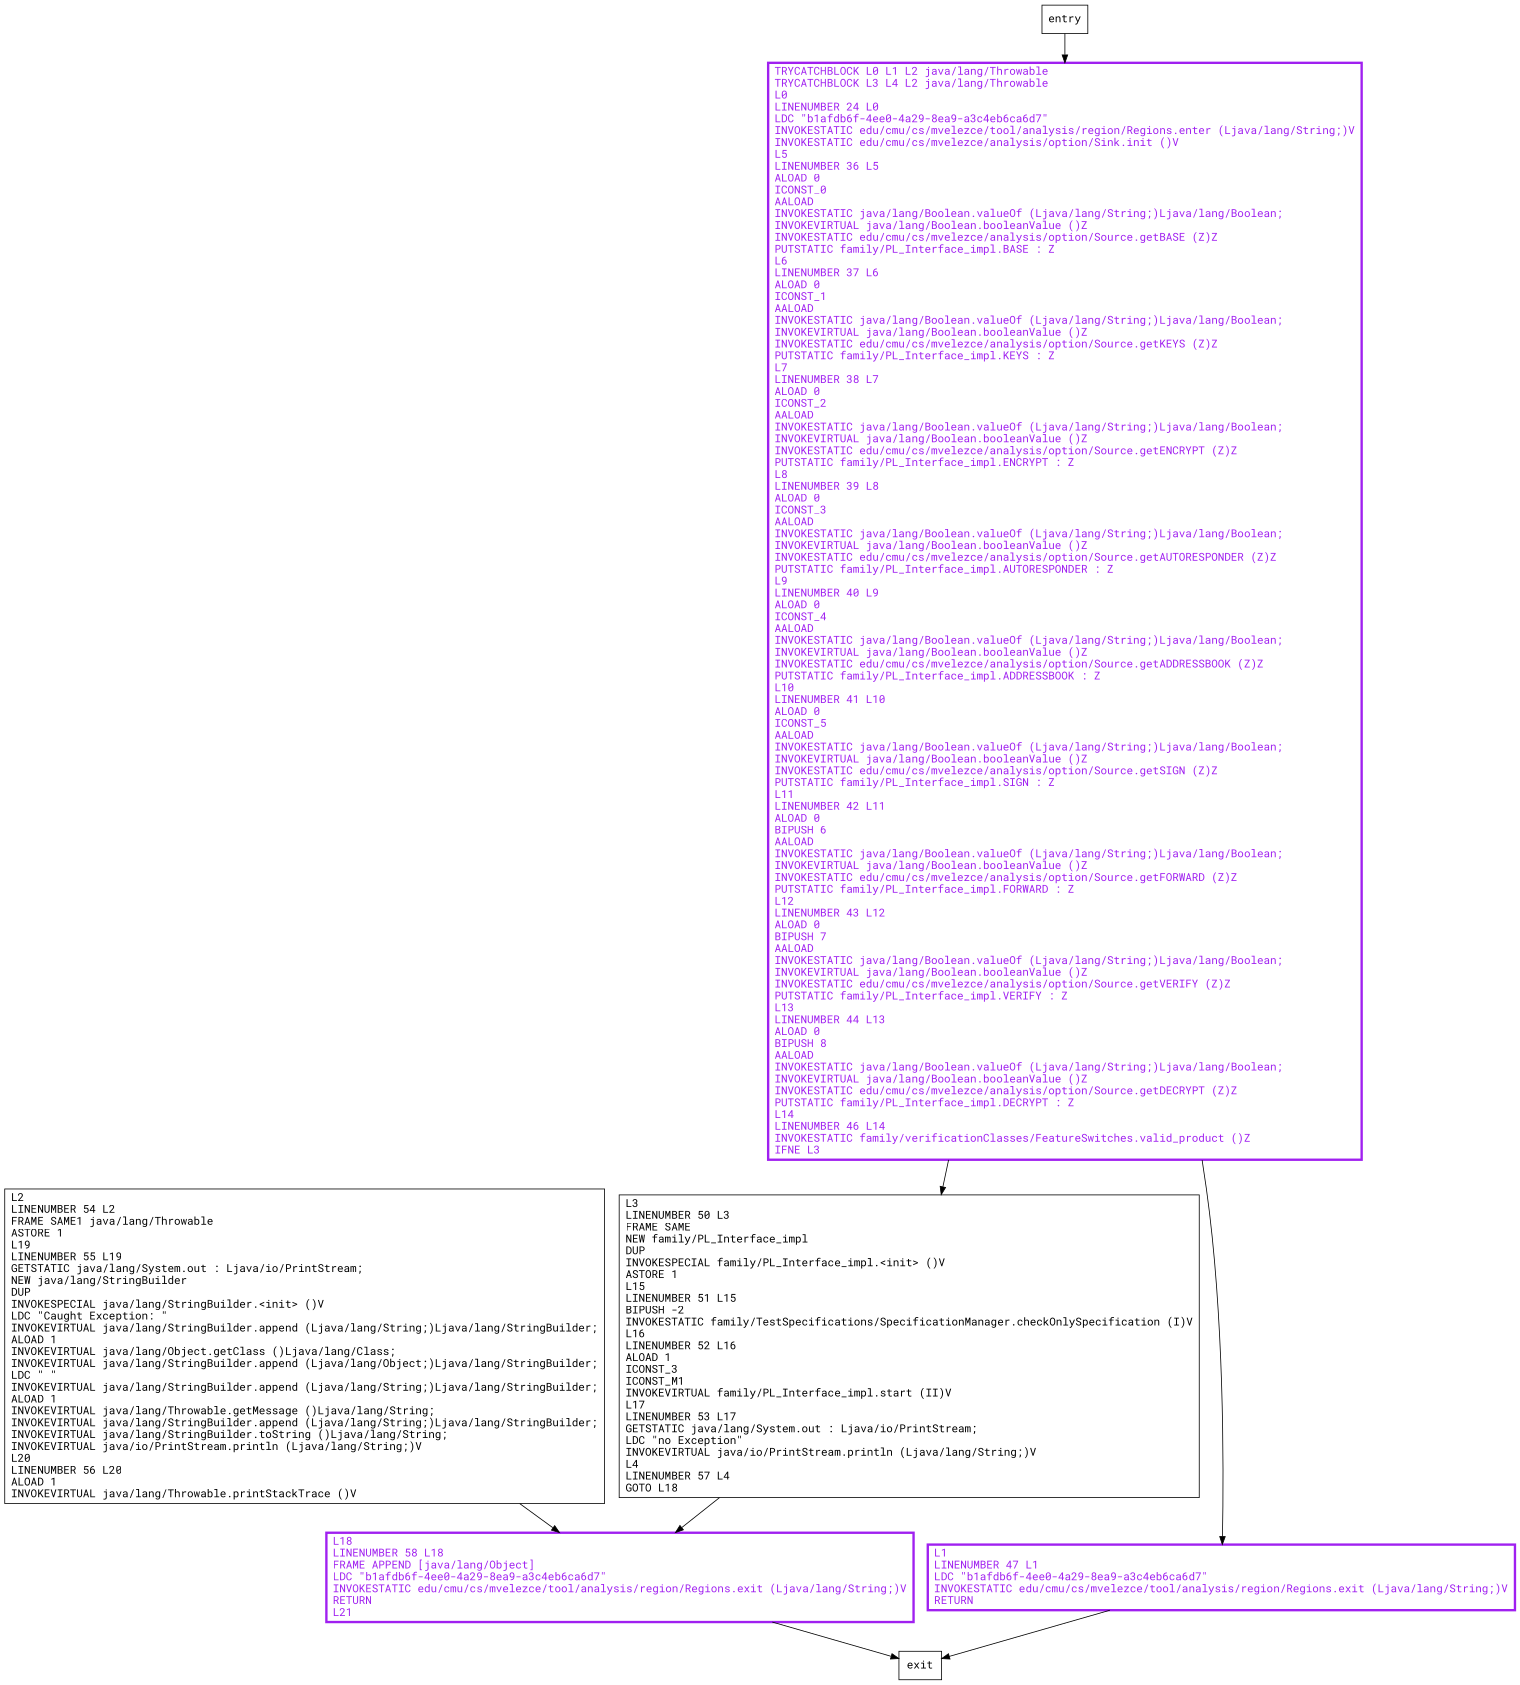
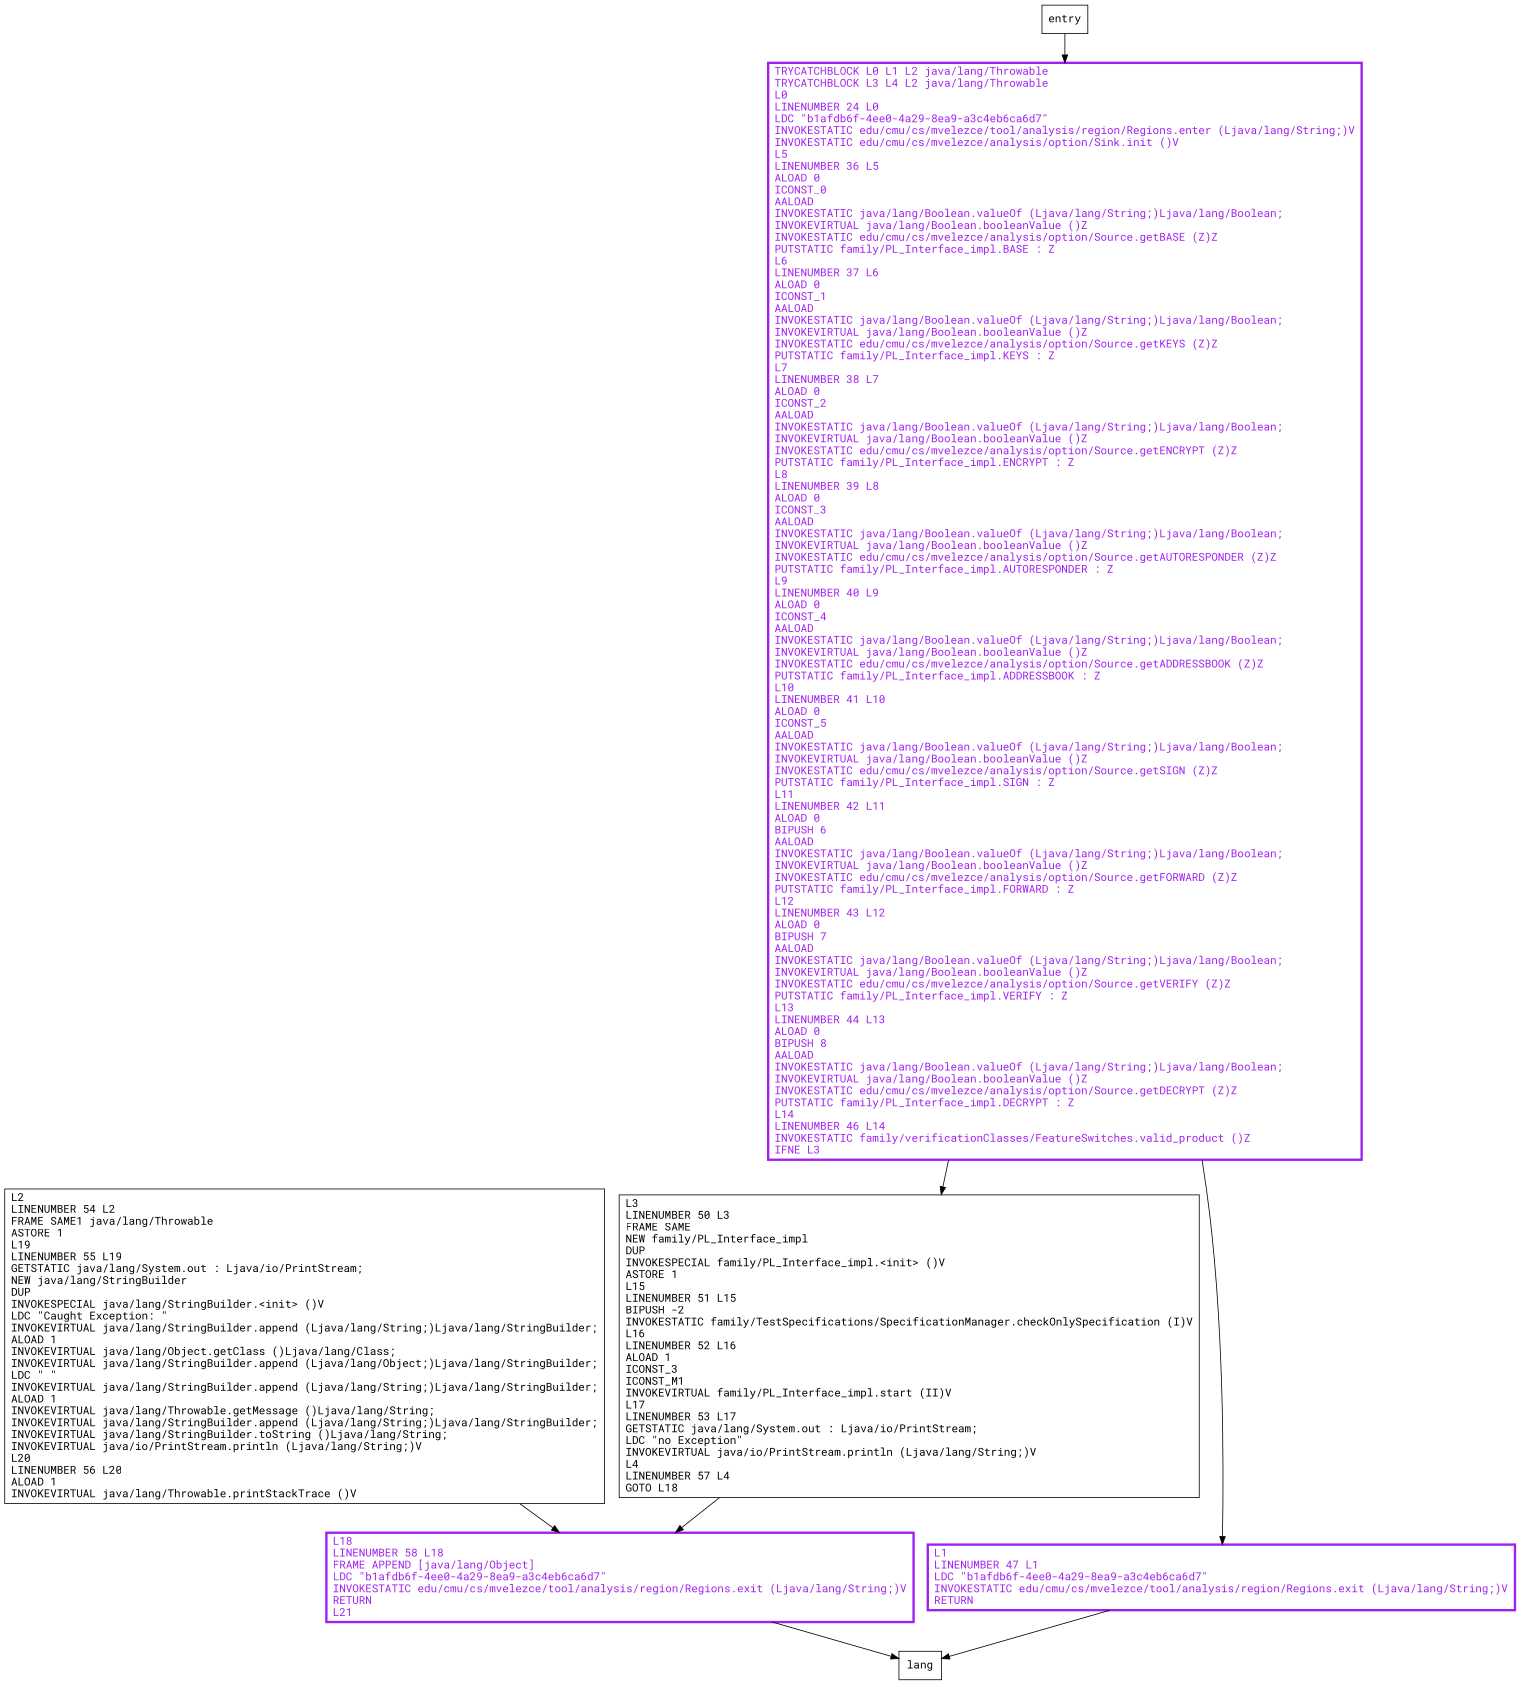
node "exit": label "exit" -> "lang"
